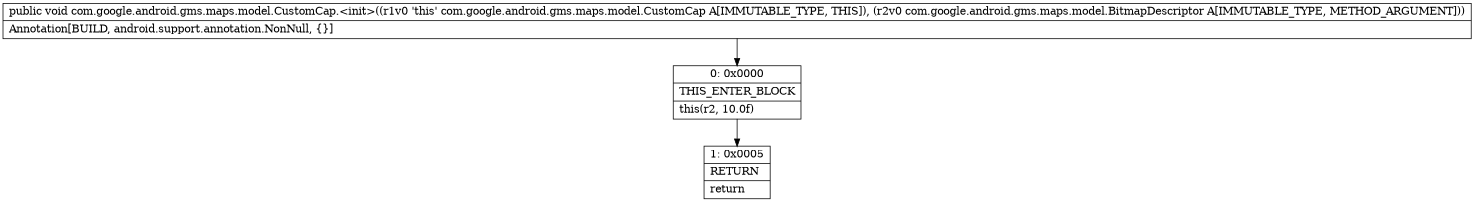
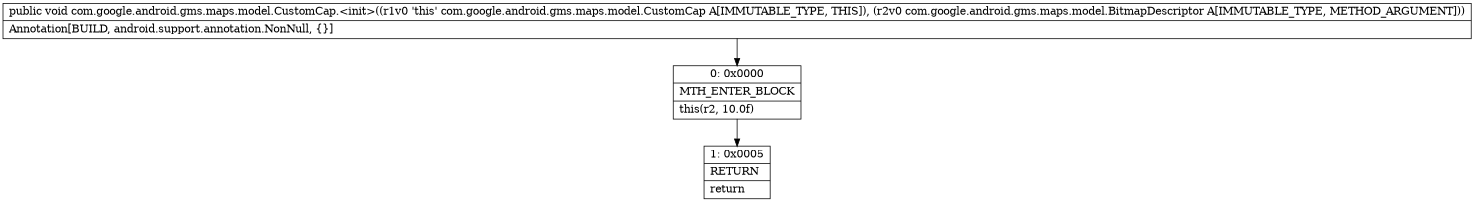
node "0: 0x0000": text "THIS_ENTER_BLOCK" -> "MTH_ENTER_BLOCK"
